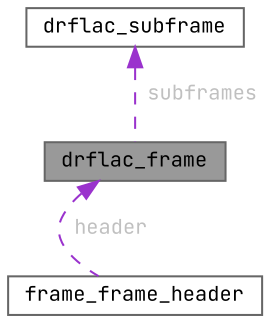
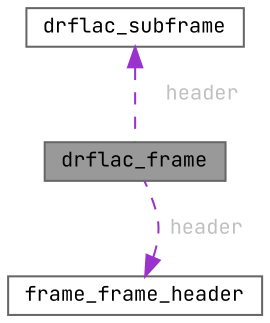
edge "drflac_frame" -> "drflac_subframe": label " subframes" -> " header"
edge "frame_frame_header" -> "drflac_frame": reversed
